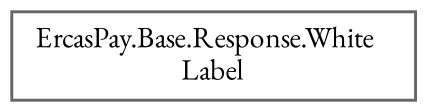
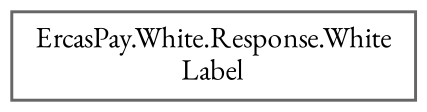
node "ErcasPay.Base.Response.White Label": label "ErcasPay.Base.Response.White Label" -> "ErcasPay.White.Response.White Label"
